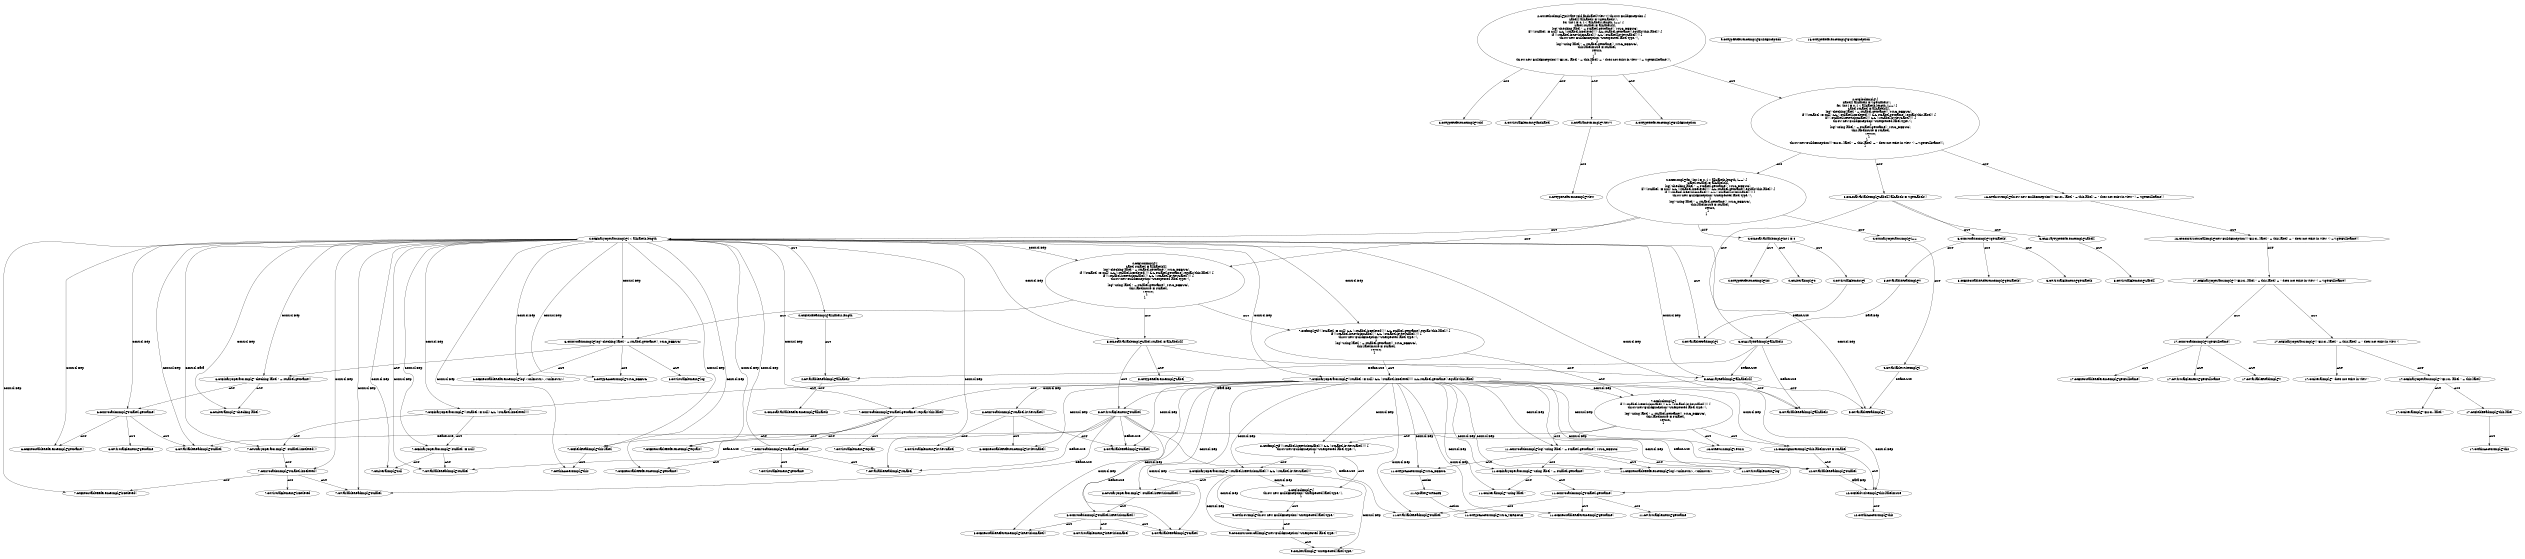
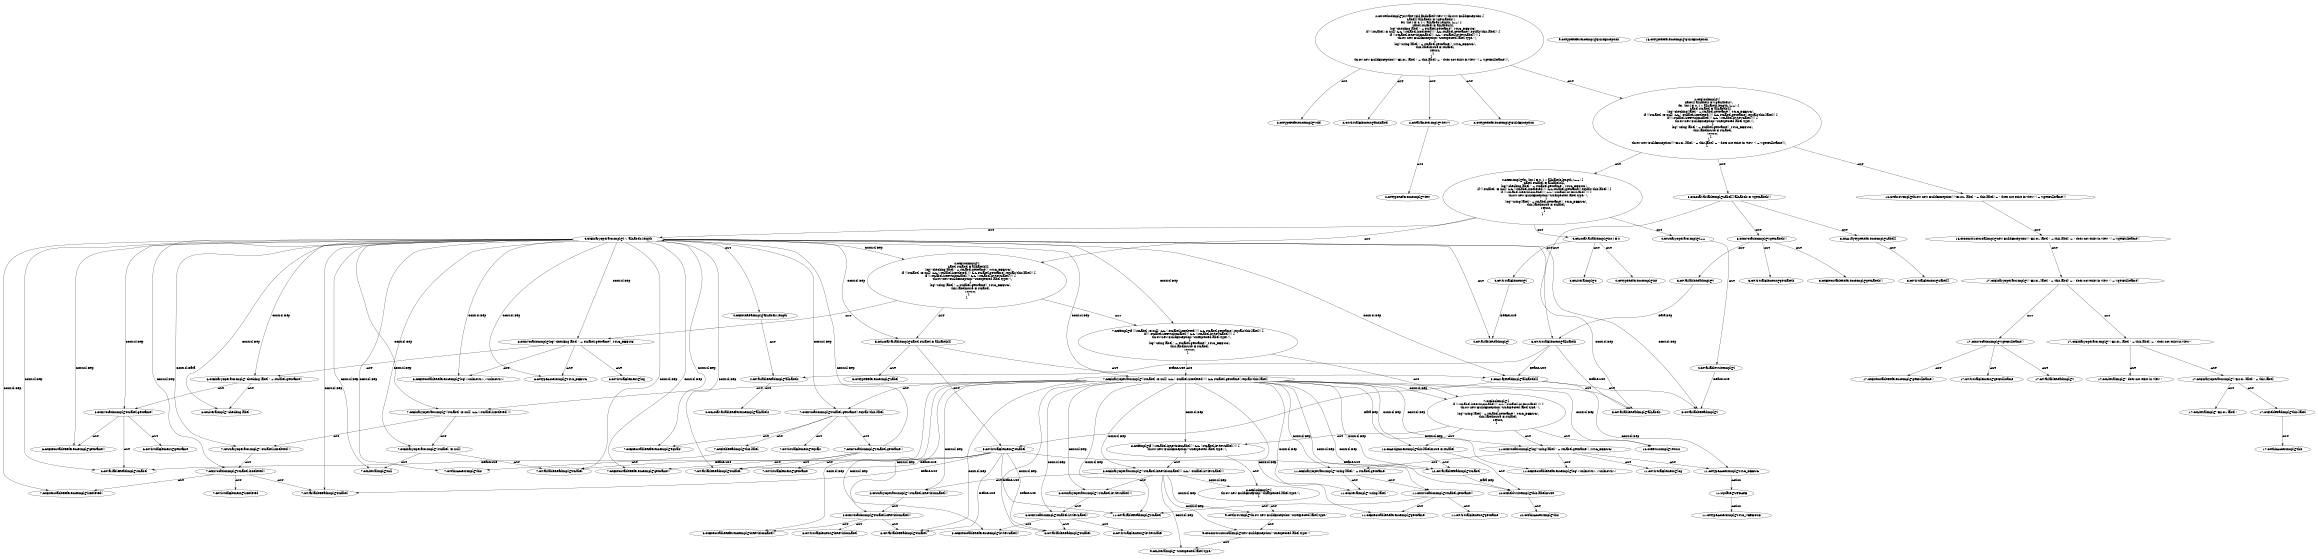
node "3:CtArrayReadImpl@allLabels": label "3:CtArrayReadImpl@allLabels" -> "3:CtVirtualElement@allLabels"
edge "4:CtBinaryOperatorImpl@i < allLabels.length" -> "7:CtFieldReadImpl@this.label": removed, label "Control Dep"
node "8:CtUnaryOperatorImpl@(!stLabel.isViewLabel())": added
